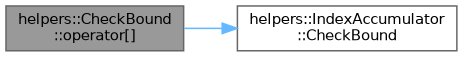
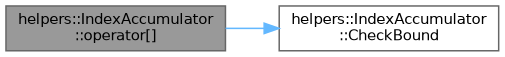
node "helpers::CheckBound ::operator[]": label "helpers::CheckBound ::operator[]" -> "helpers::IndexAccumulator ::operator[]"
